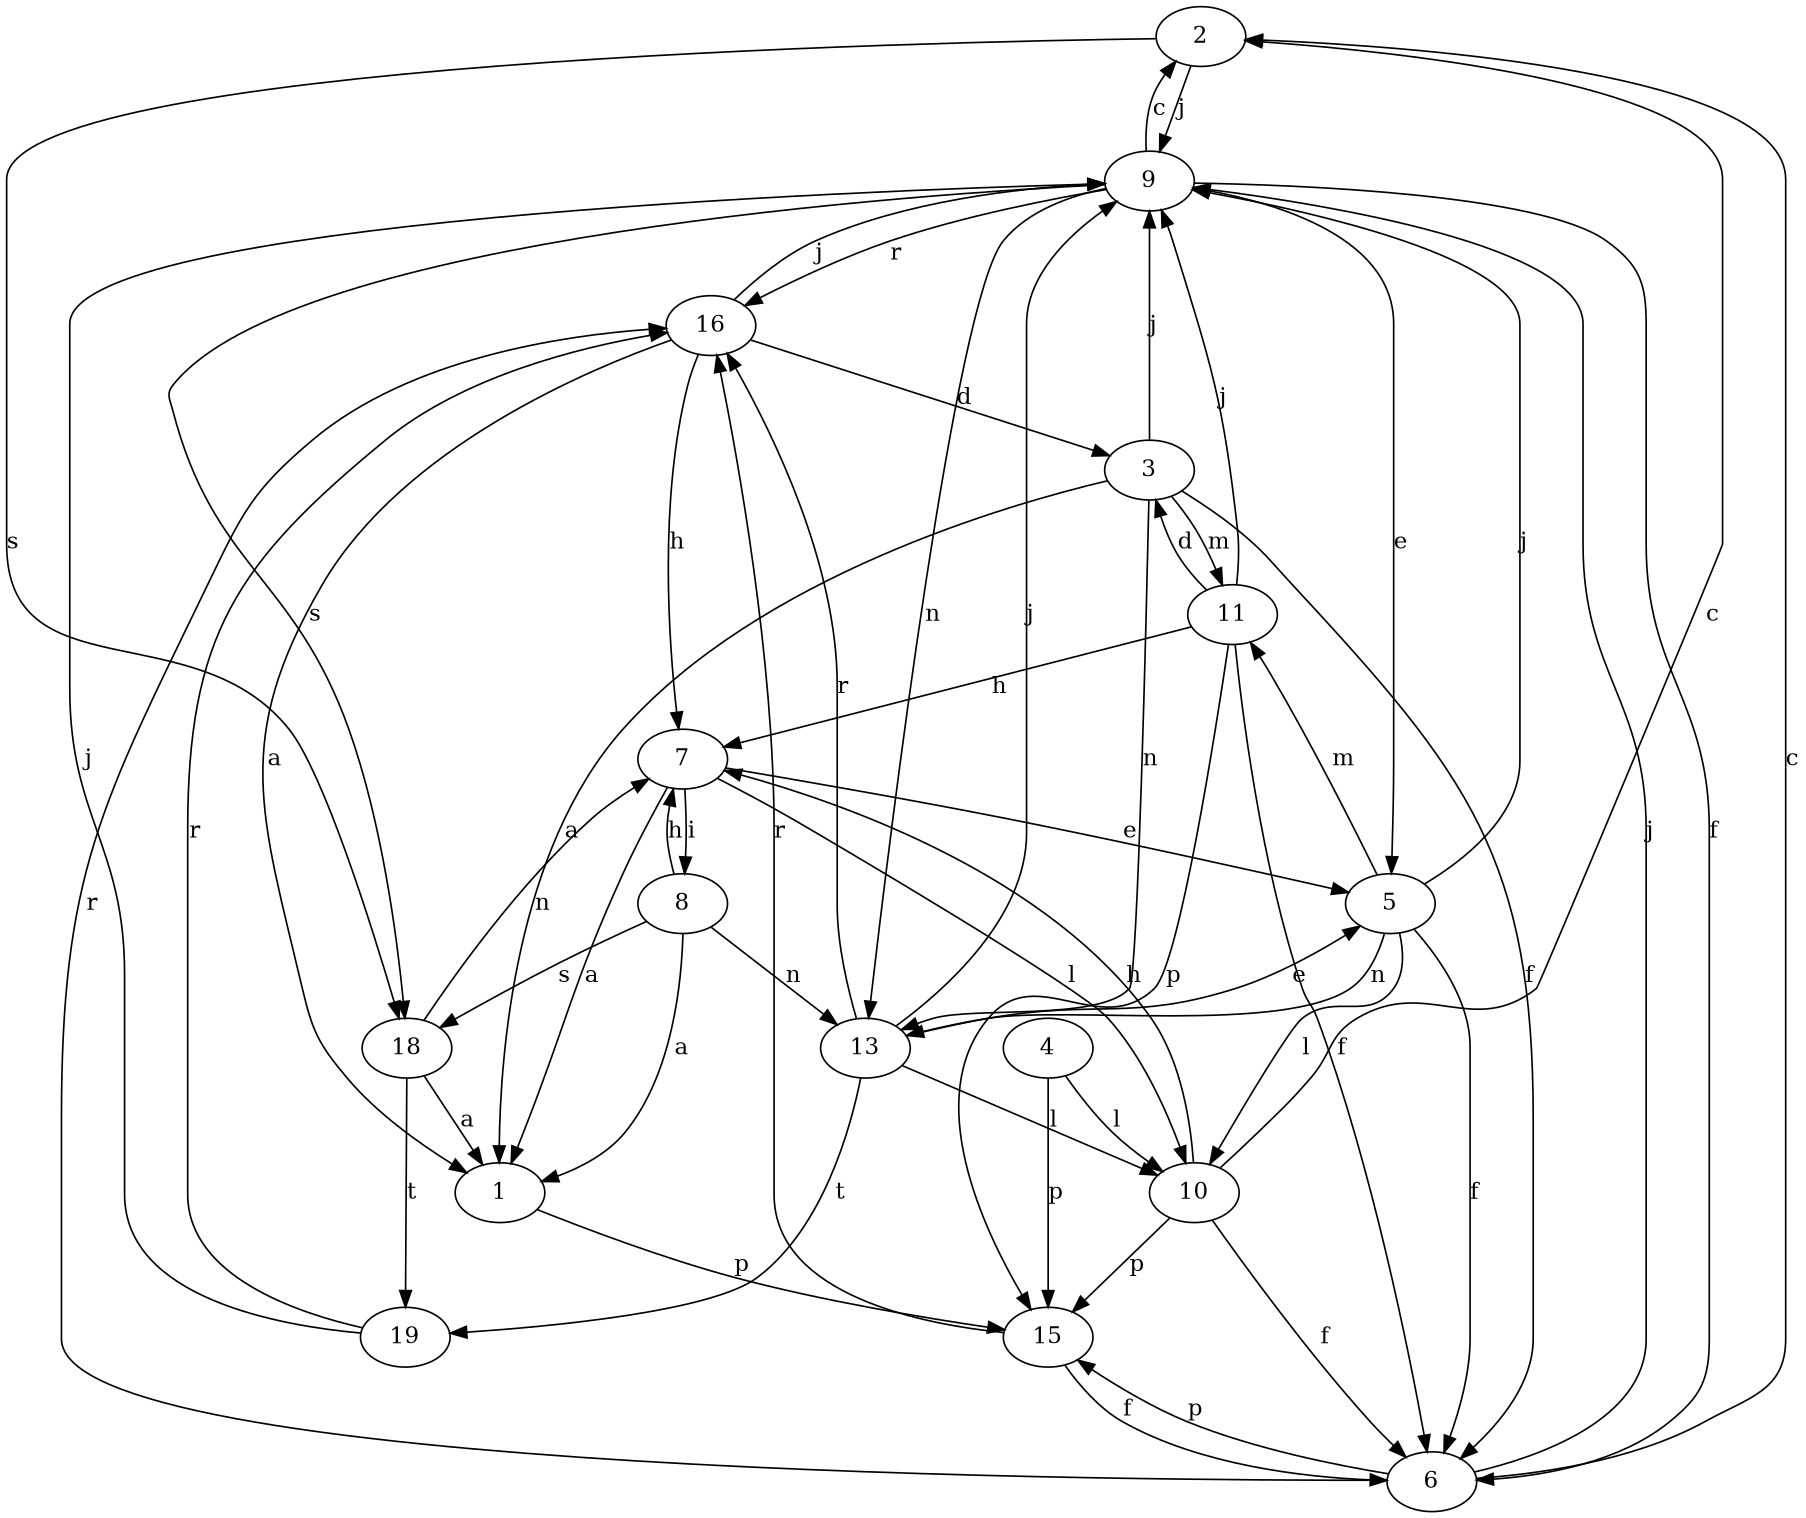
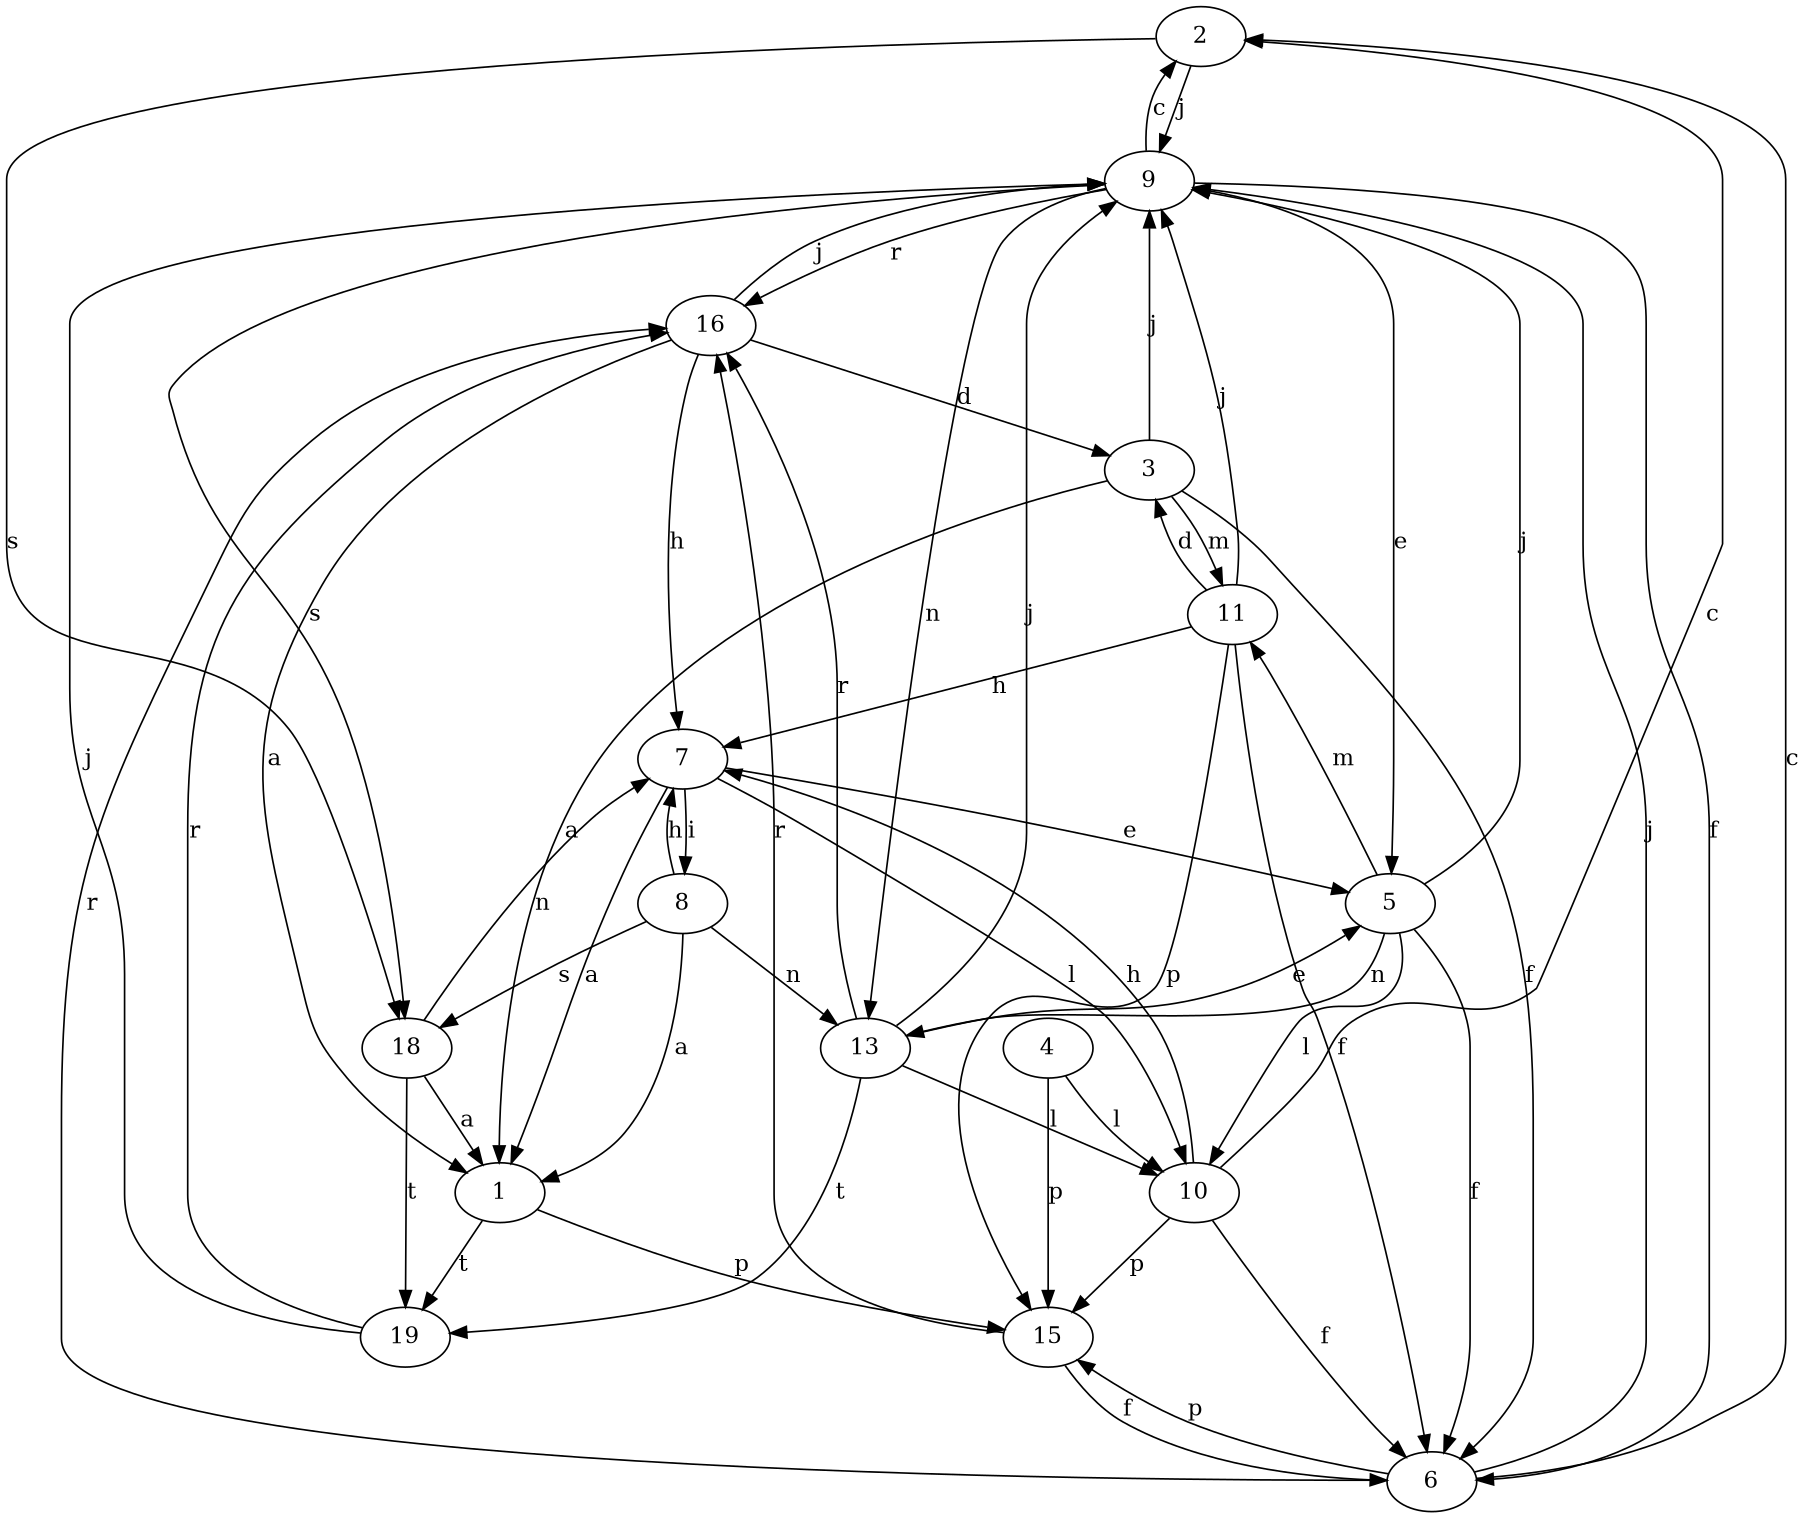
edge "3" -> "13": removed, label "n"
edge "1" -> "19": added, label "t"
